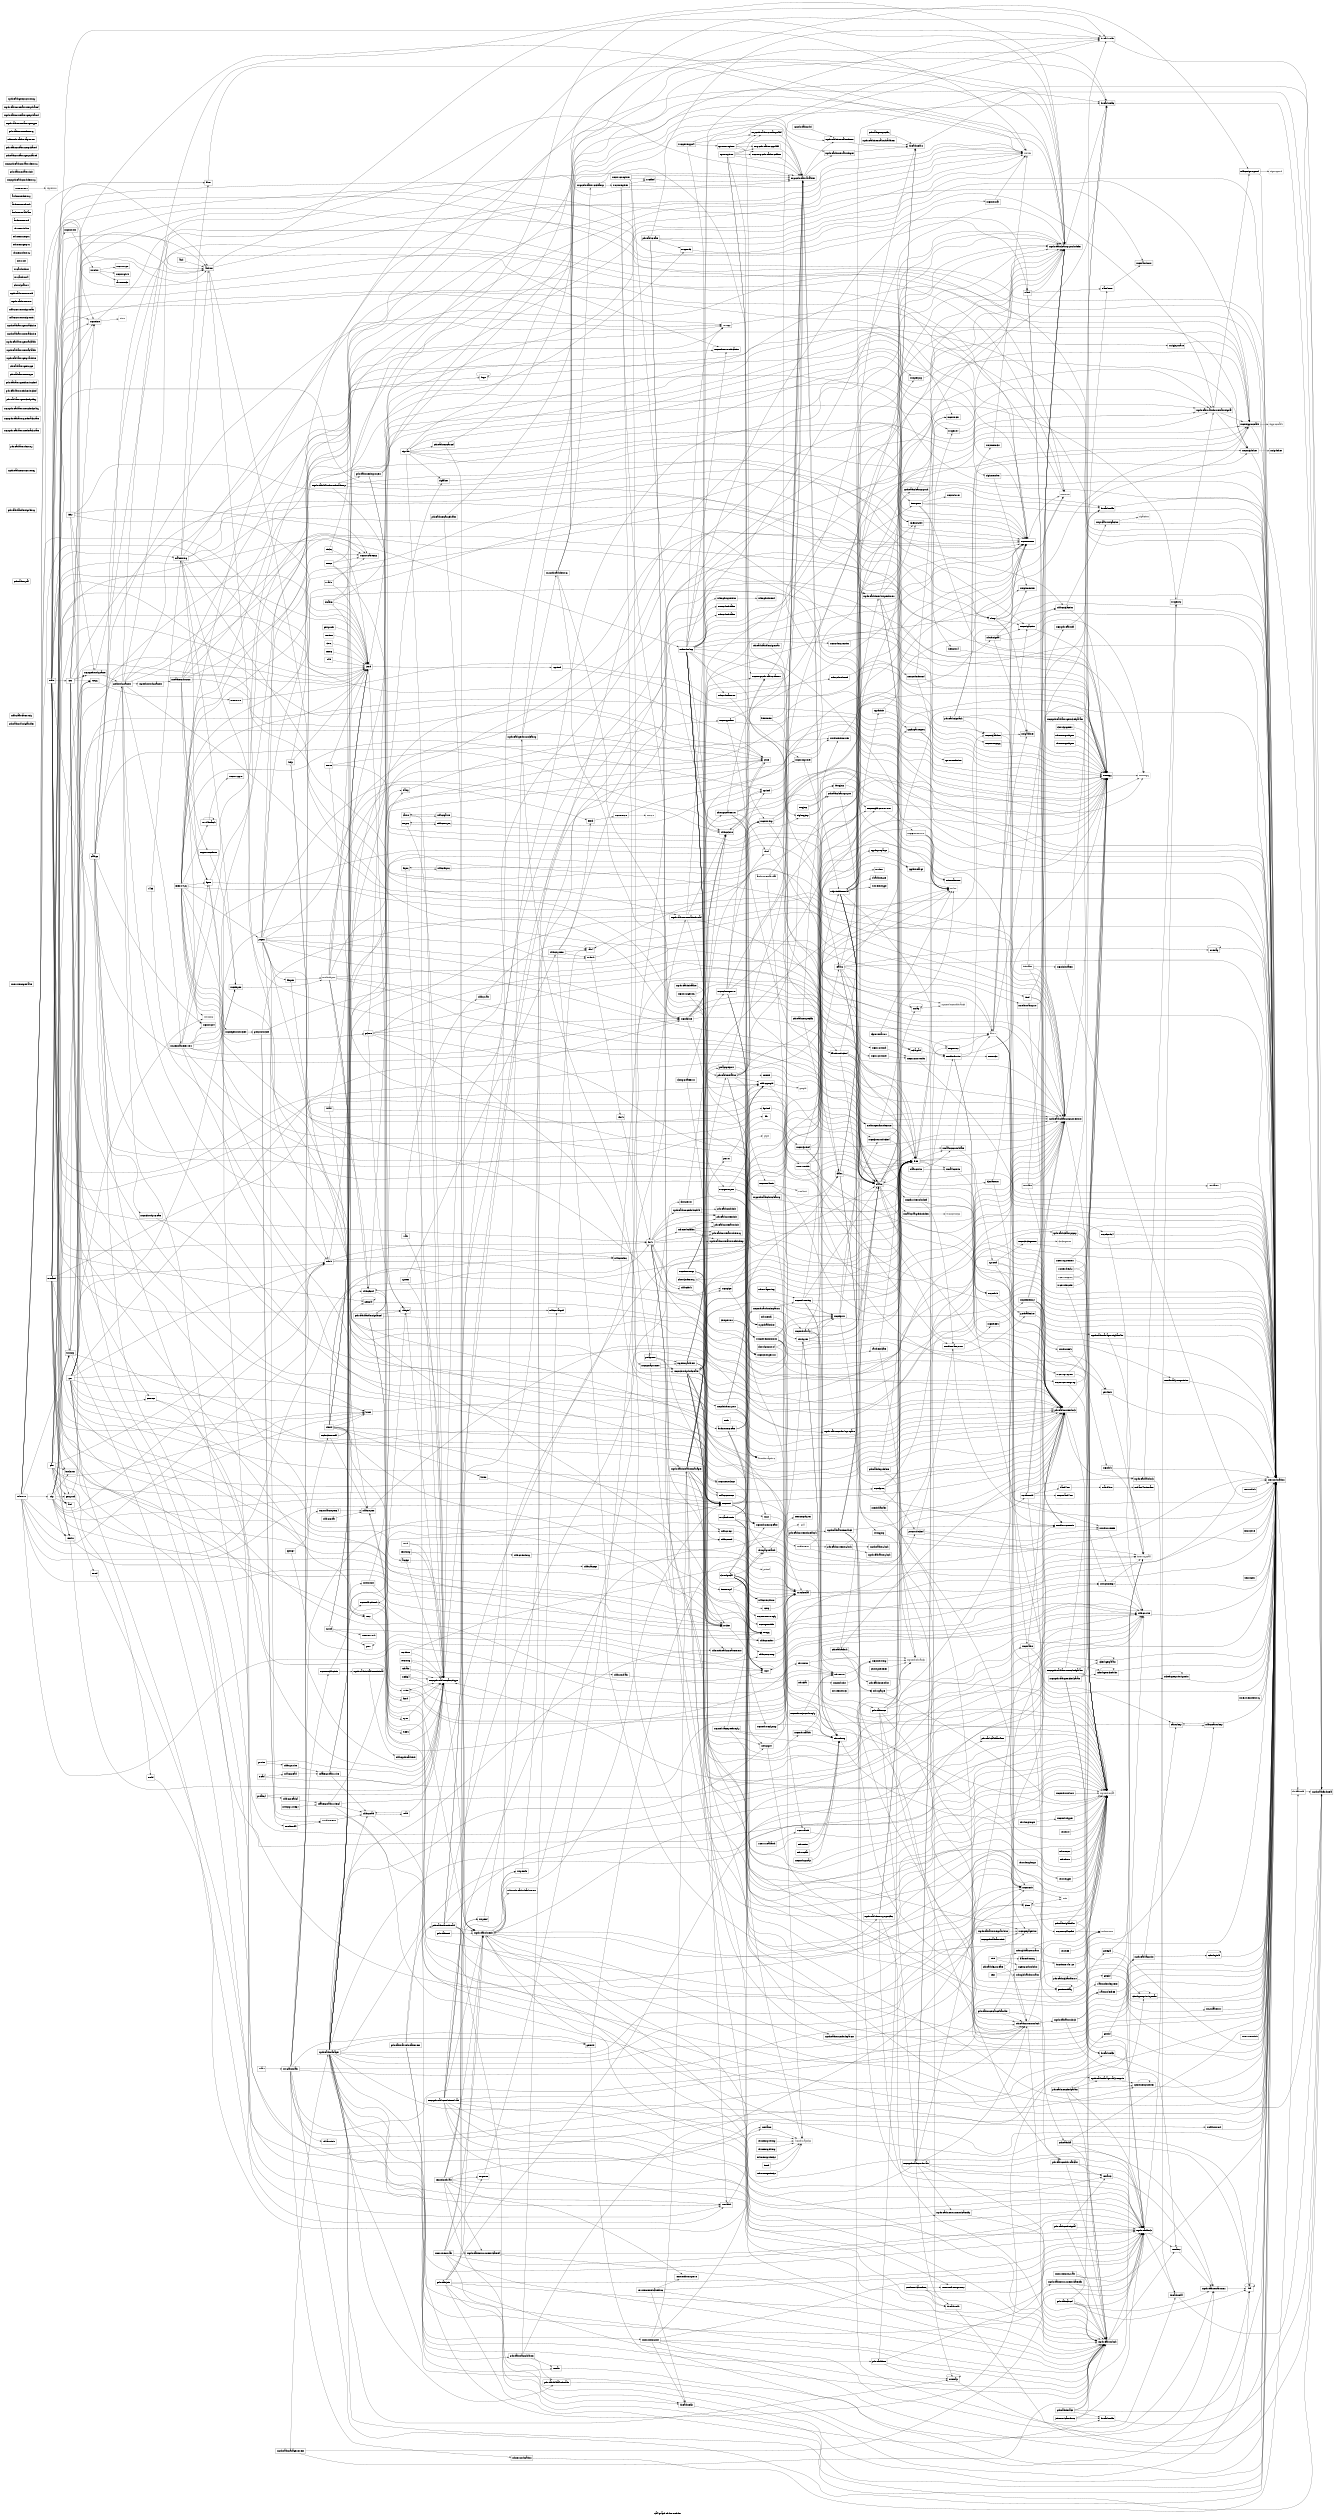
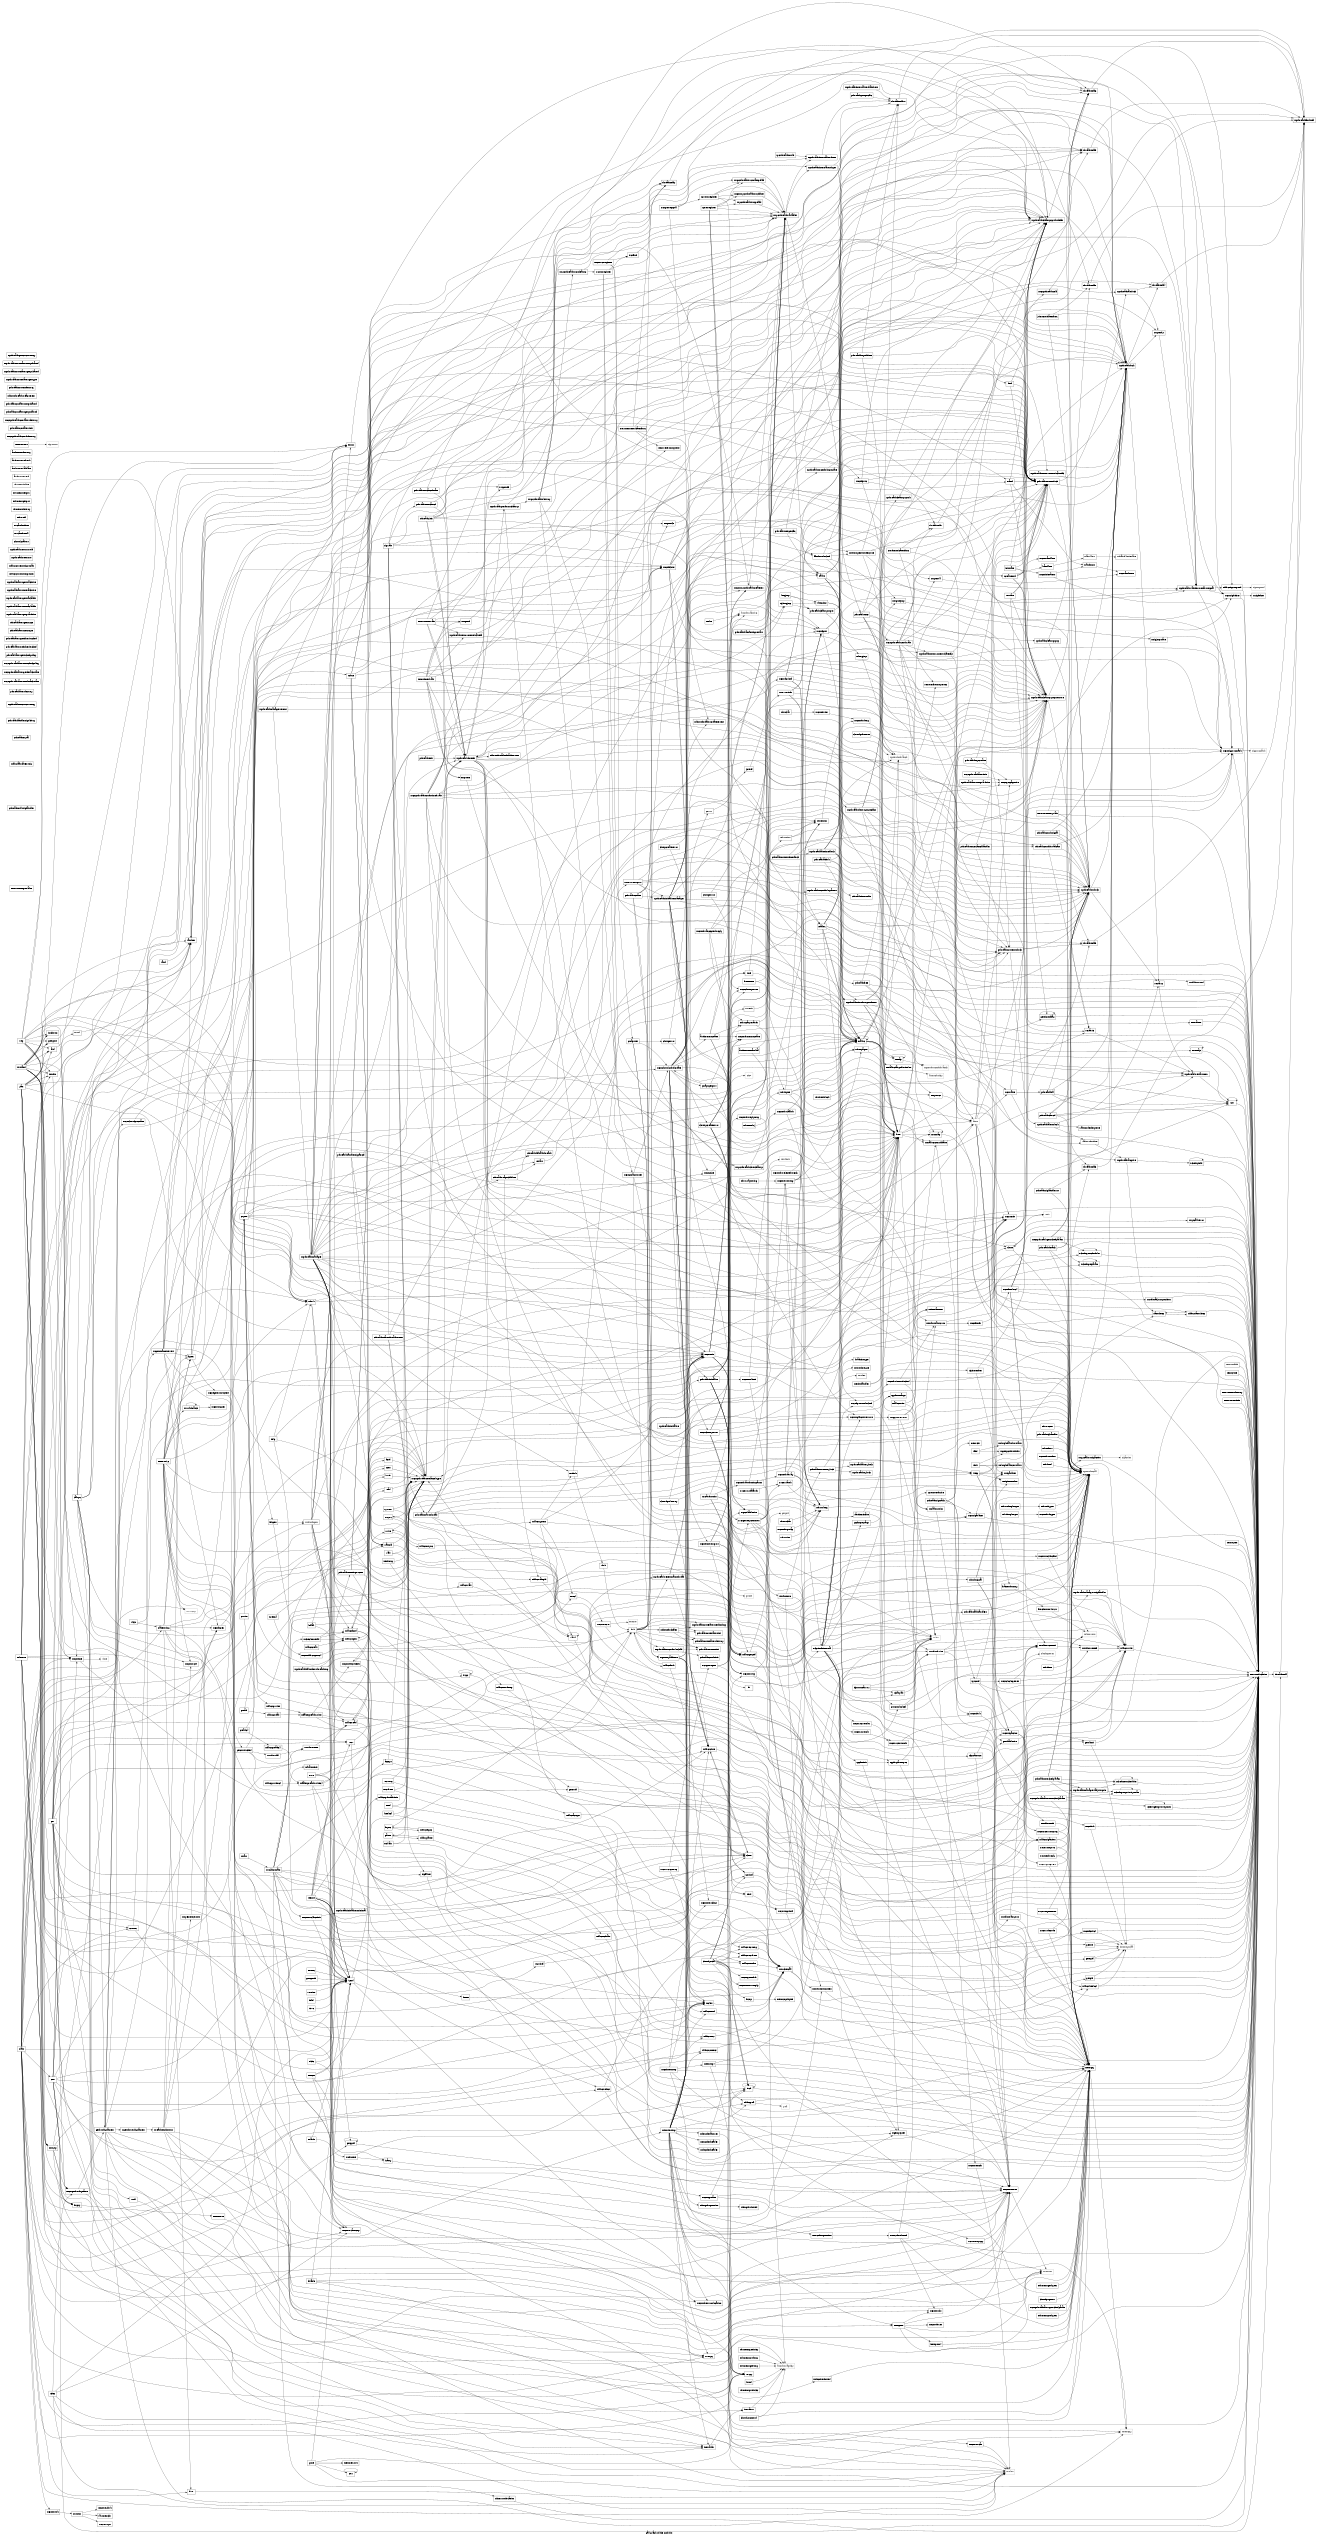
edge "unknown" -> "udp": now "unknown" -> "atol"
edge "__new_sem_post" -> "__pthread_lock": removed
